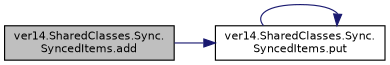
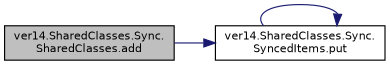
node "ver14.SharedClasses.Sync. SyncedItems.add": label "ver14.SharedClasses.Sync. SyncedItems.add" -> "ver14.SharedClasses.Sync. SharedClasses.add"
